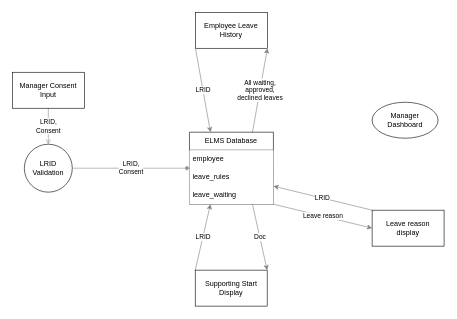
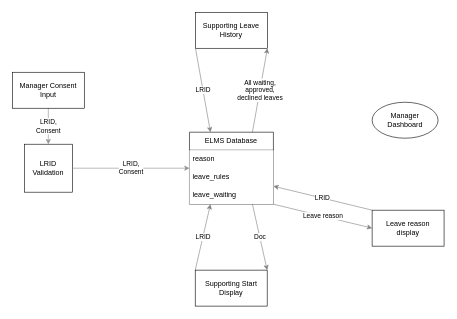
node "Employee Leave History": label "Employee Leave History" -> "Supporting Leave History"
edge "Manager Consent Input" -> "LRID Validation": arrowhead open -> classic
node "employee": label "employee" -> "reason"
node "LRID Validation": shape ellipse -> rectangle
edge "LRID Validation" -> "ELMS Database": arrowhead diamond -> classic
